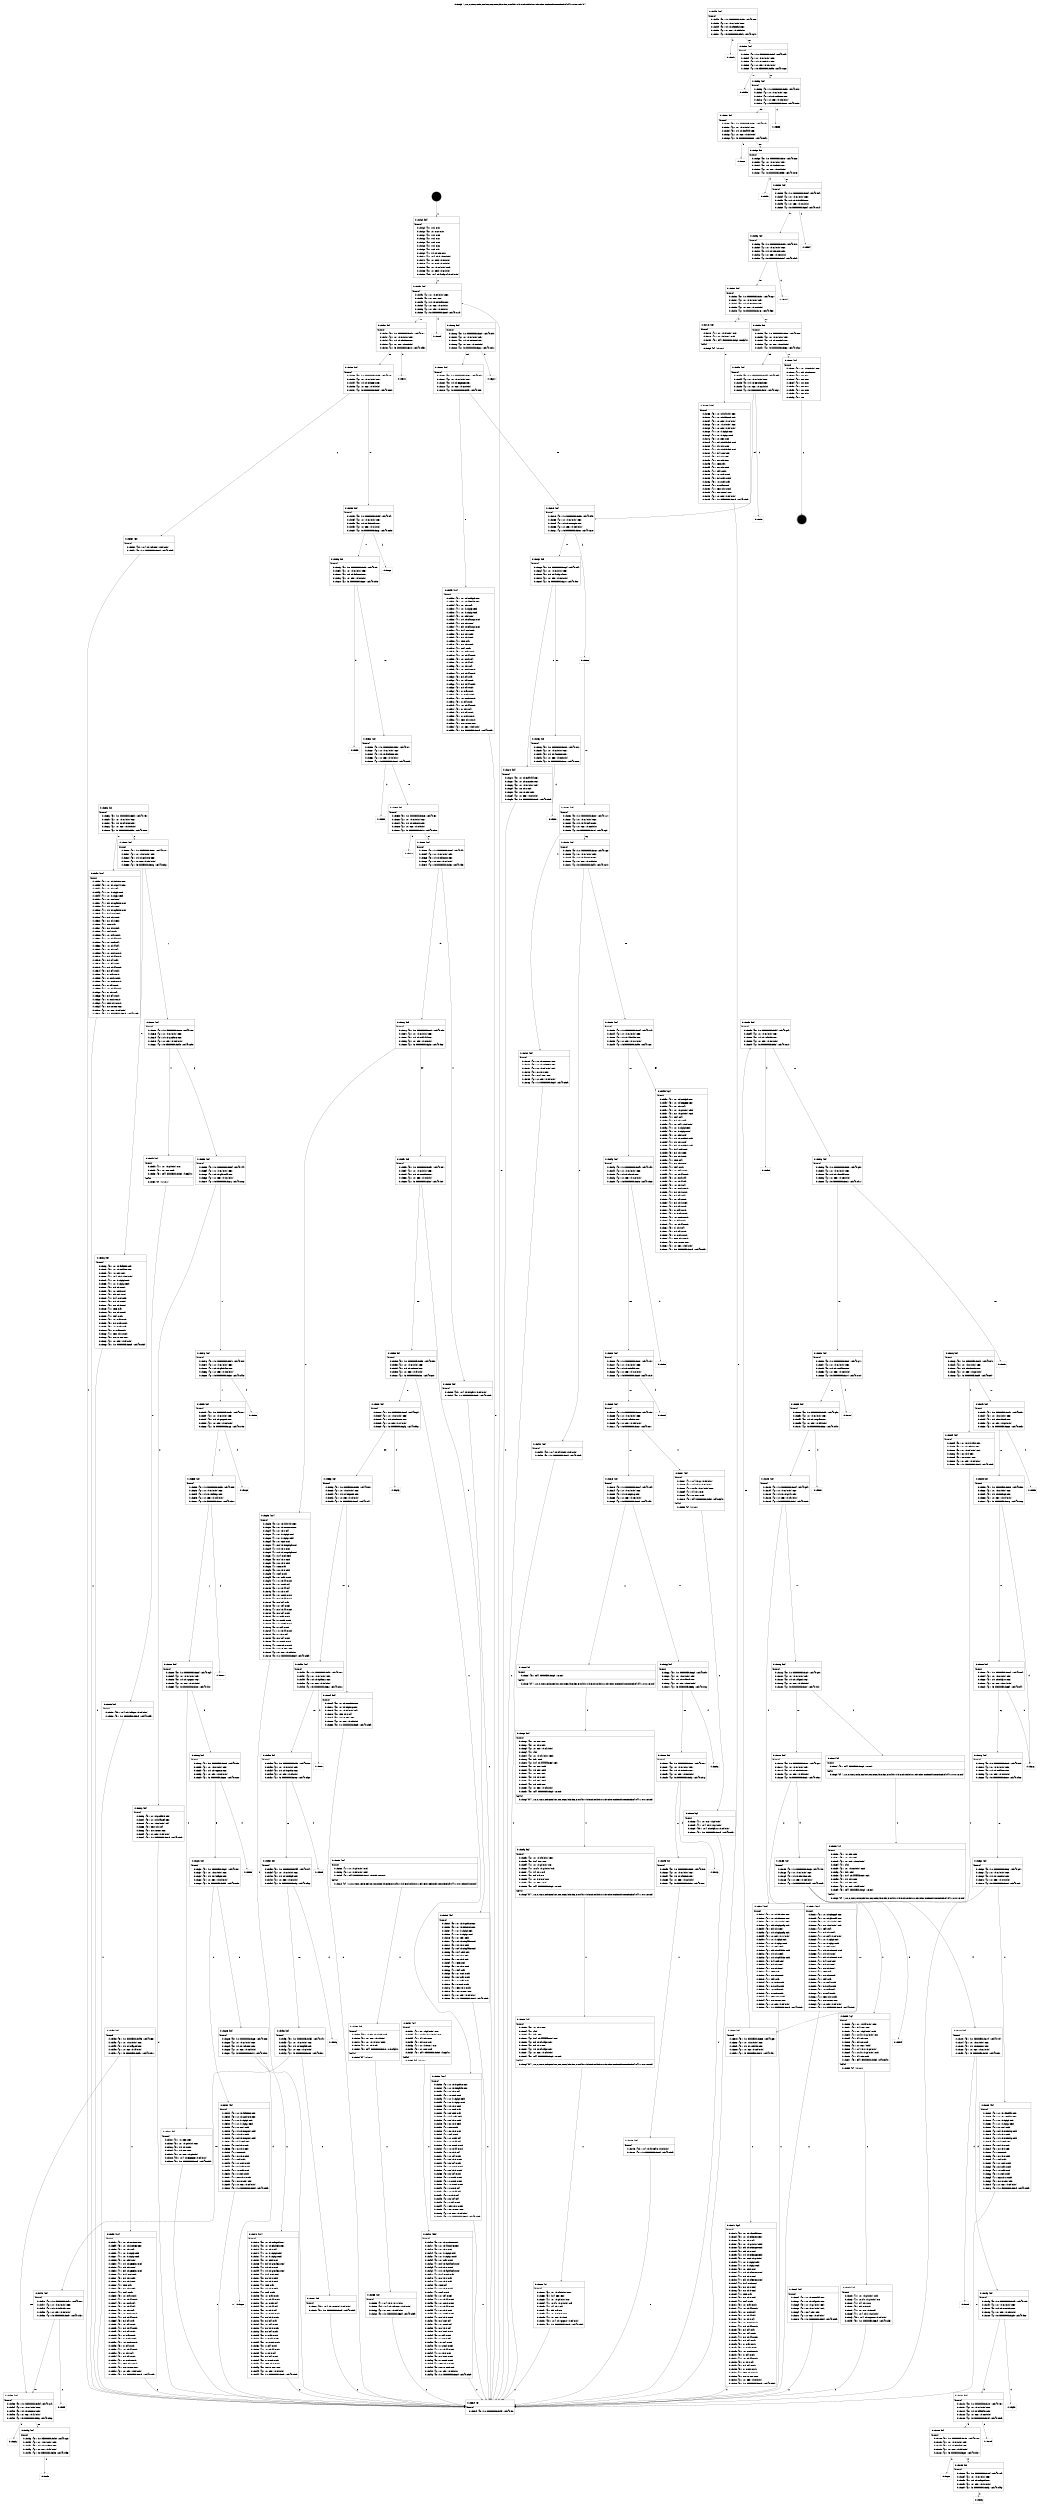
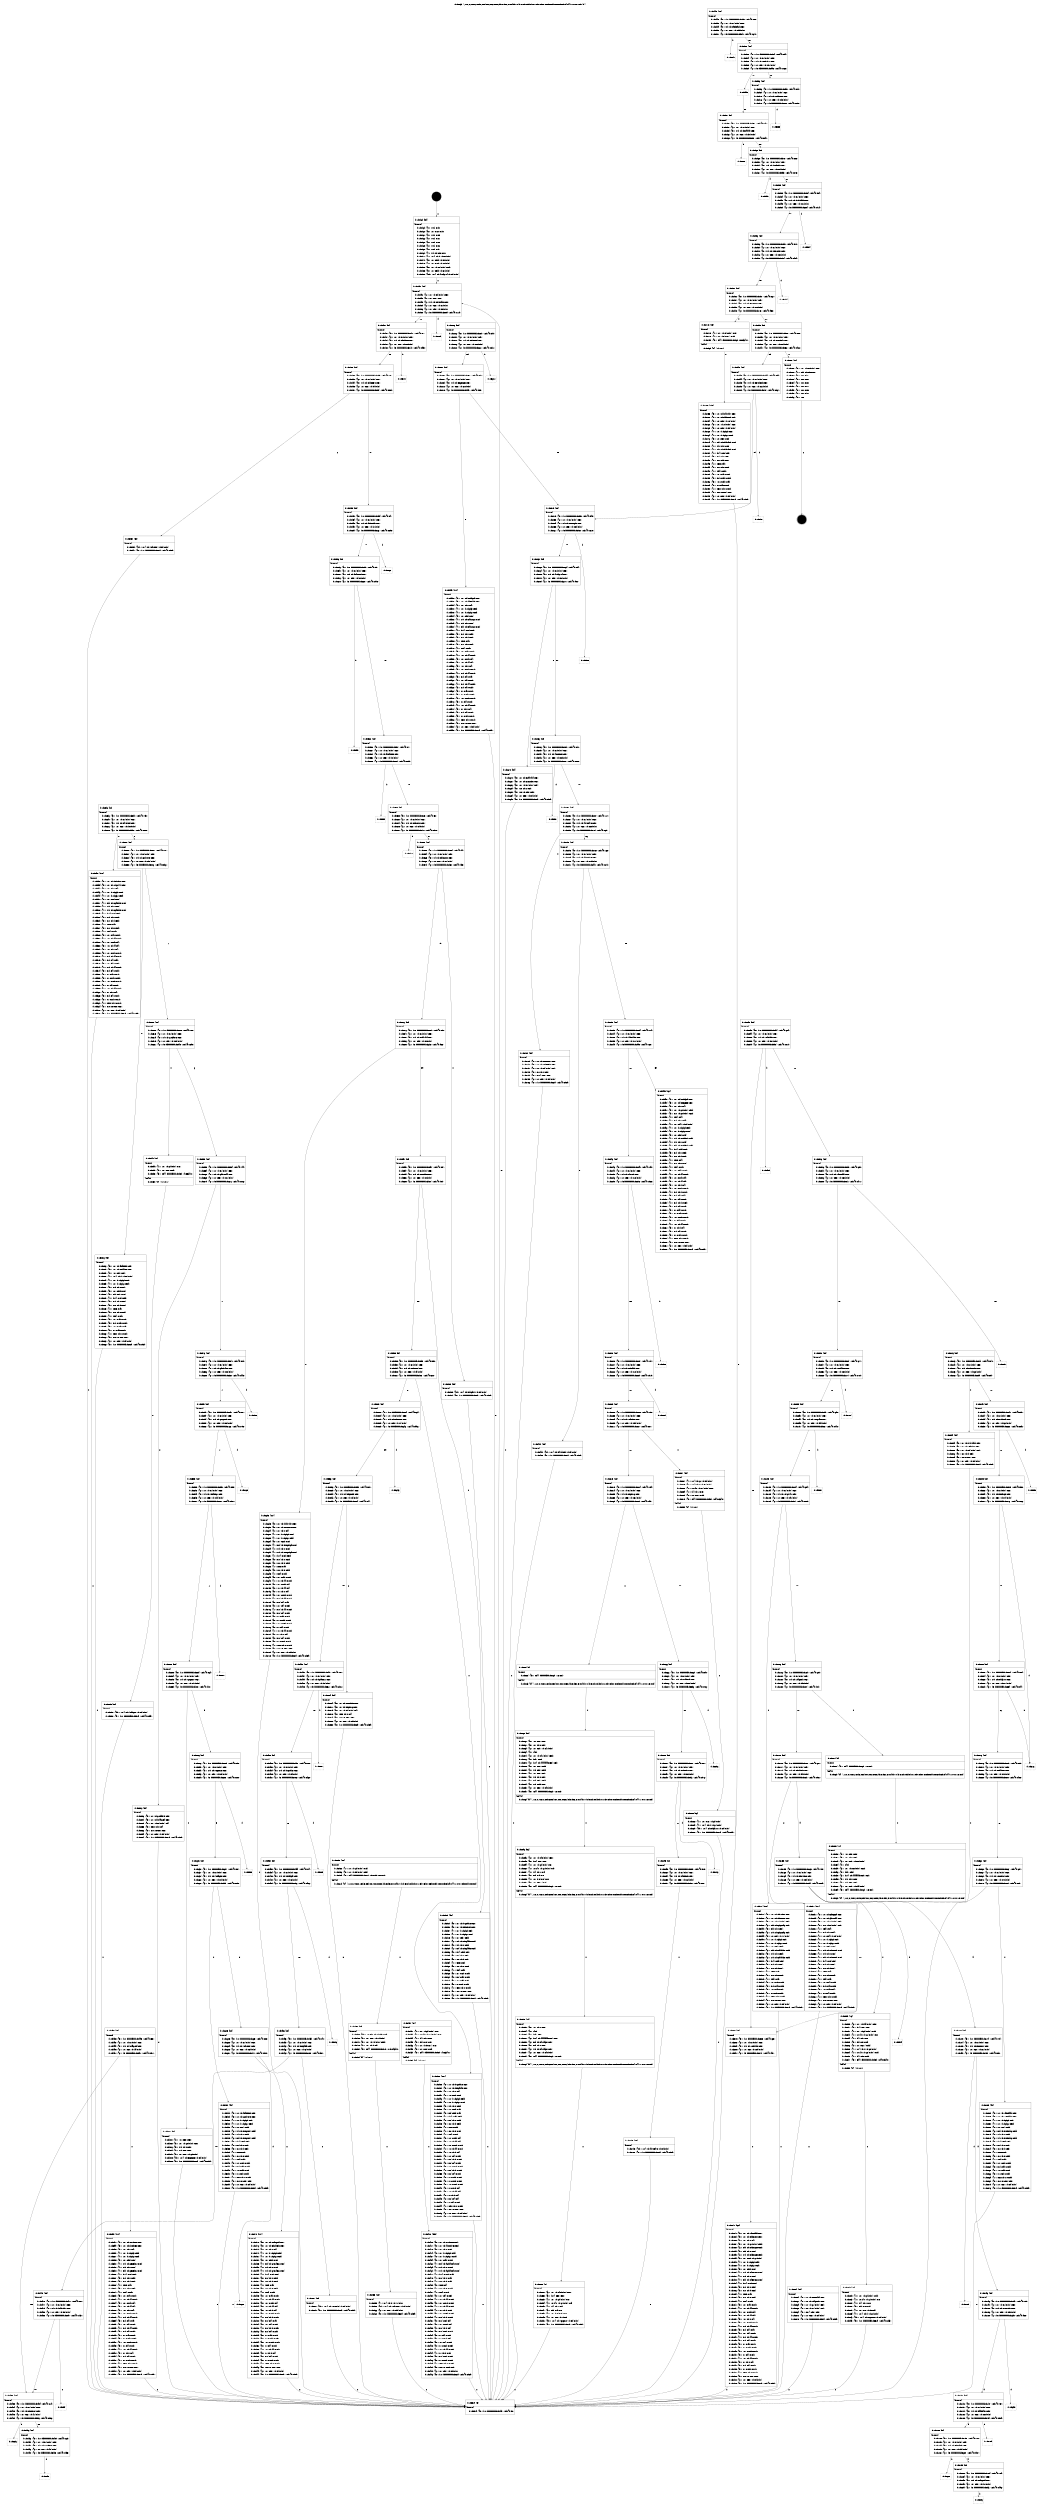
edge "0x402036 [28]" -> "0x402052 [28]": now "0x40399e" -> "0x402052 [28]"
edge "0x403bac" -> "0x4021a2 [28]": now "0x402186 [28]" -> "0x4021a2 [28]"
edge "0x40237e [28]" -> "0x40239a [28]": reversed
